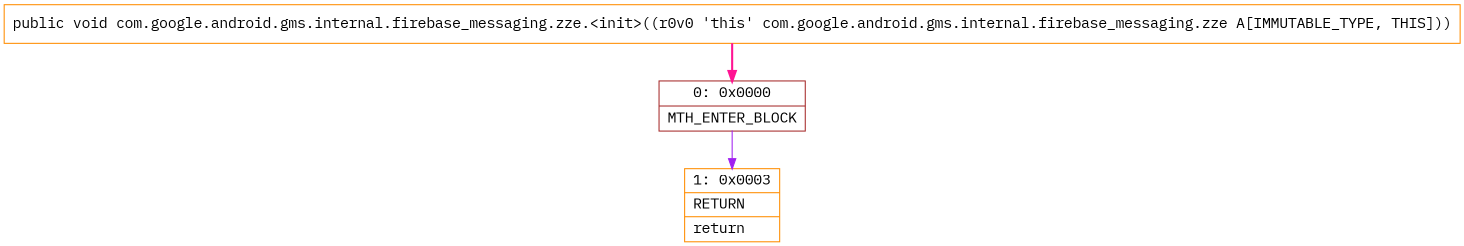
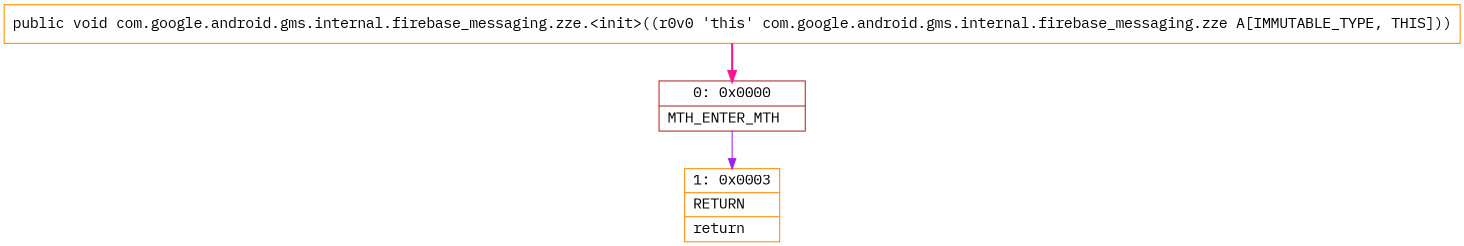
node "0: 0x0000": text "MTH_ENTER_BLOCK" -> "MTH_ENTER_MTH"
